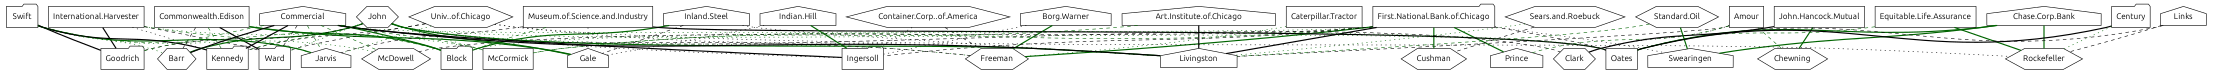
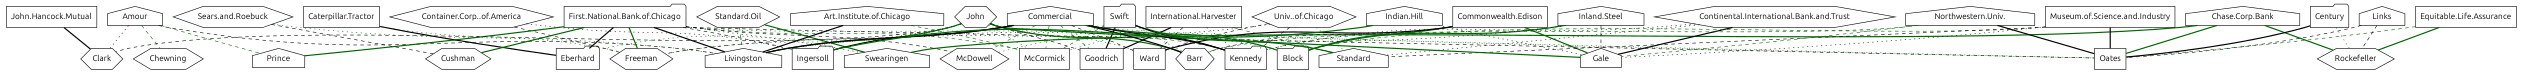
node "Borg.Warner": removed
node "Amour": shape box -> house
node "Continental.International.Bank.and.Trust": added
node "Northwestern.Univ.": added
edge "Swift" -- "Block": now "Swift" -- "McCormick"
edge "John.Hancock.Mutual" -- "Chewning": removed
edge "Univ..of.Chicago" -- "Rockefeller": removed
node "Goodrich": shape folder -> box
node "Ward": shape folder -> box
node "Jarvis": label "Jarvis" -> "Standard"
node "Eberhard": added
